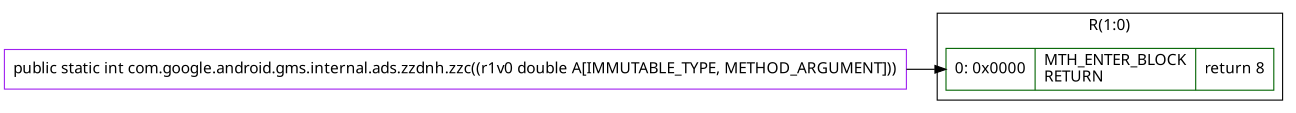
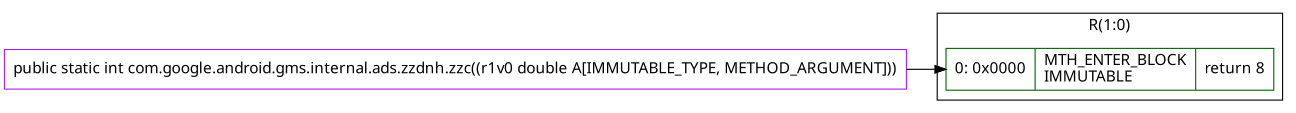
node "0: 0x0000": text "RETURN" -> "IMMUTABLE"
